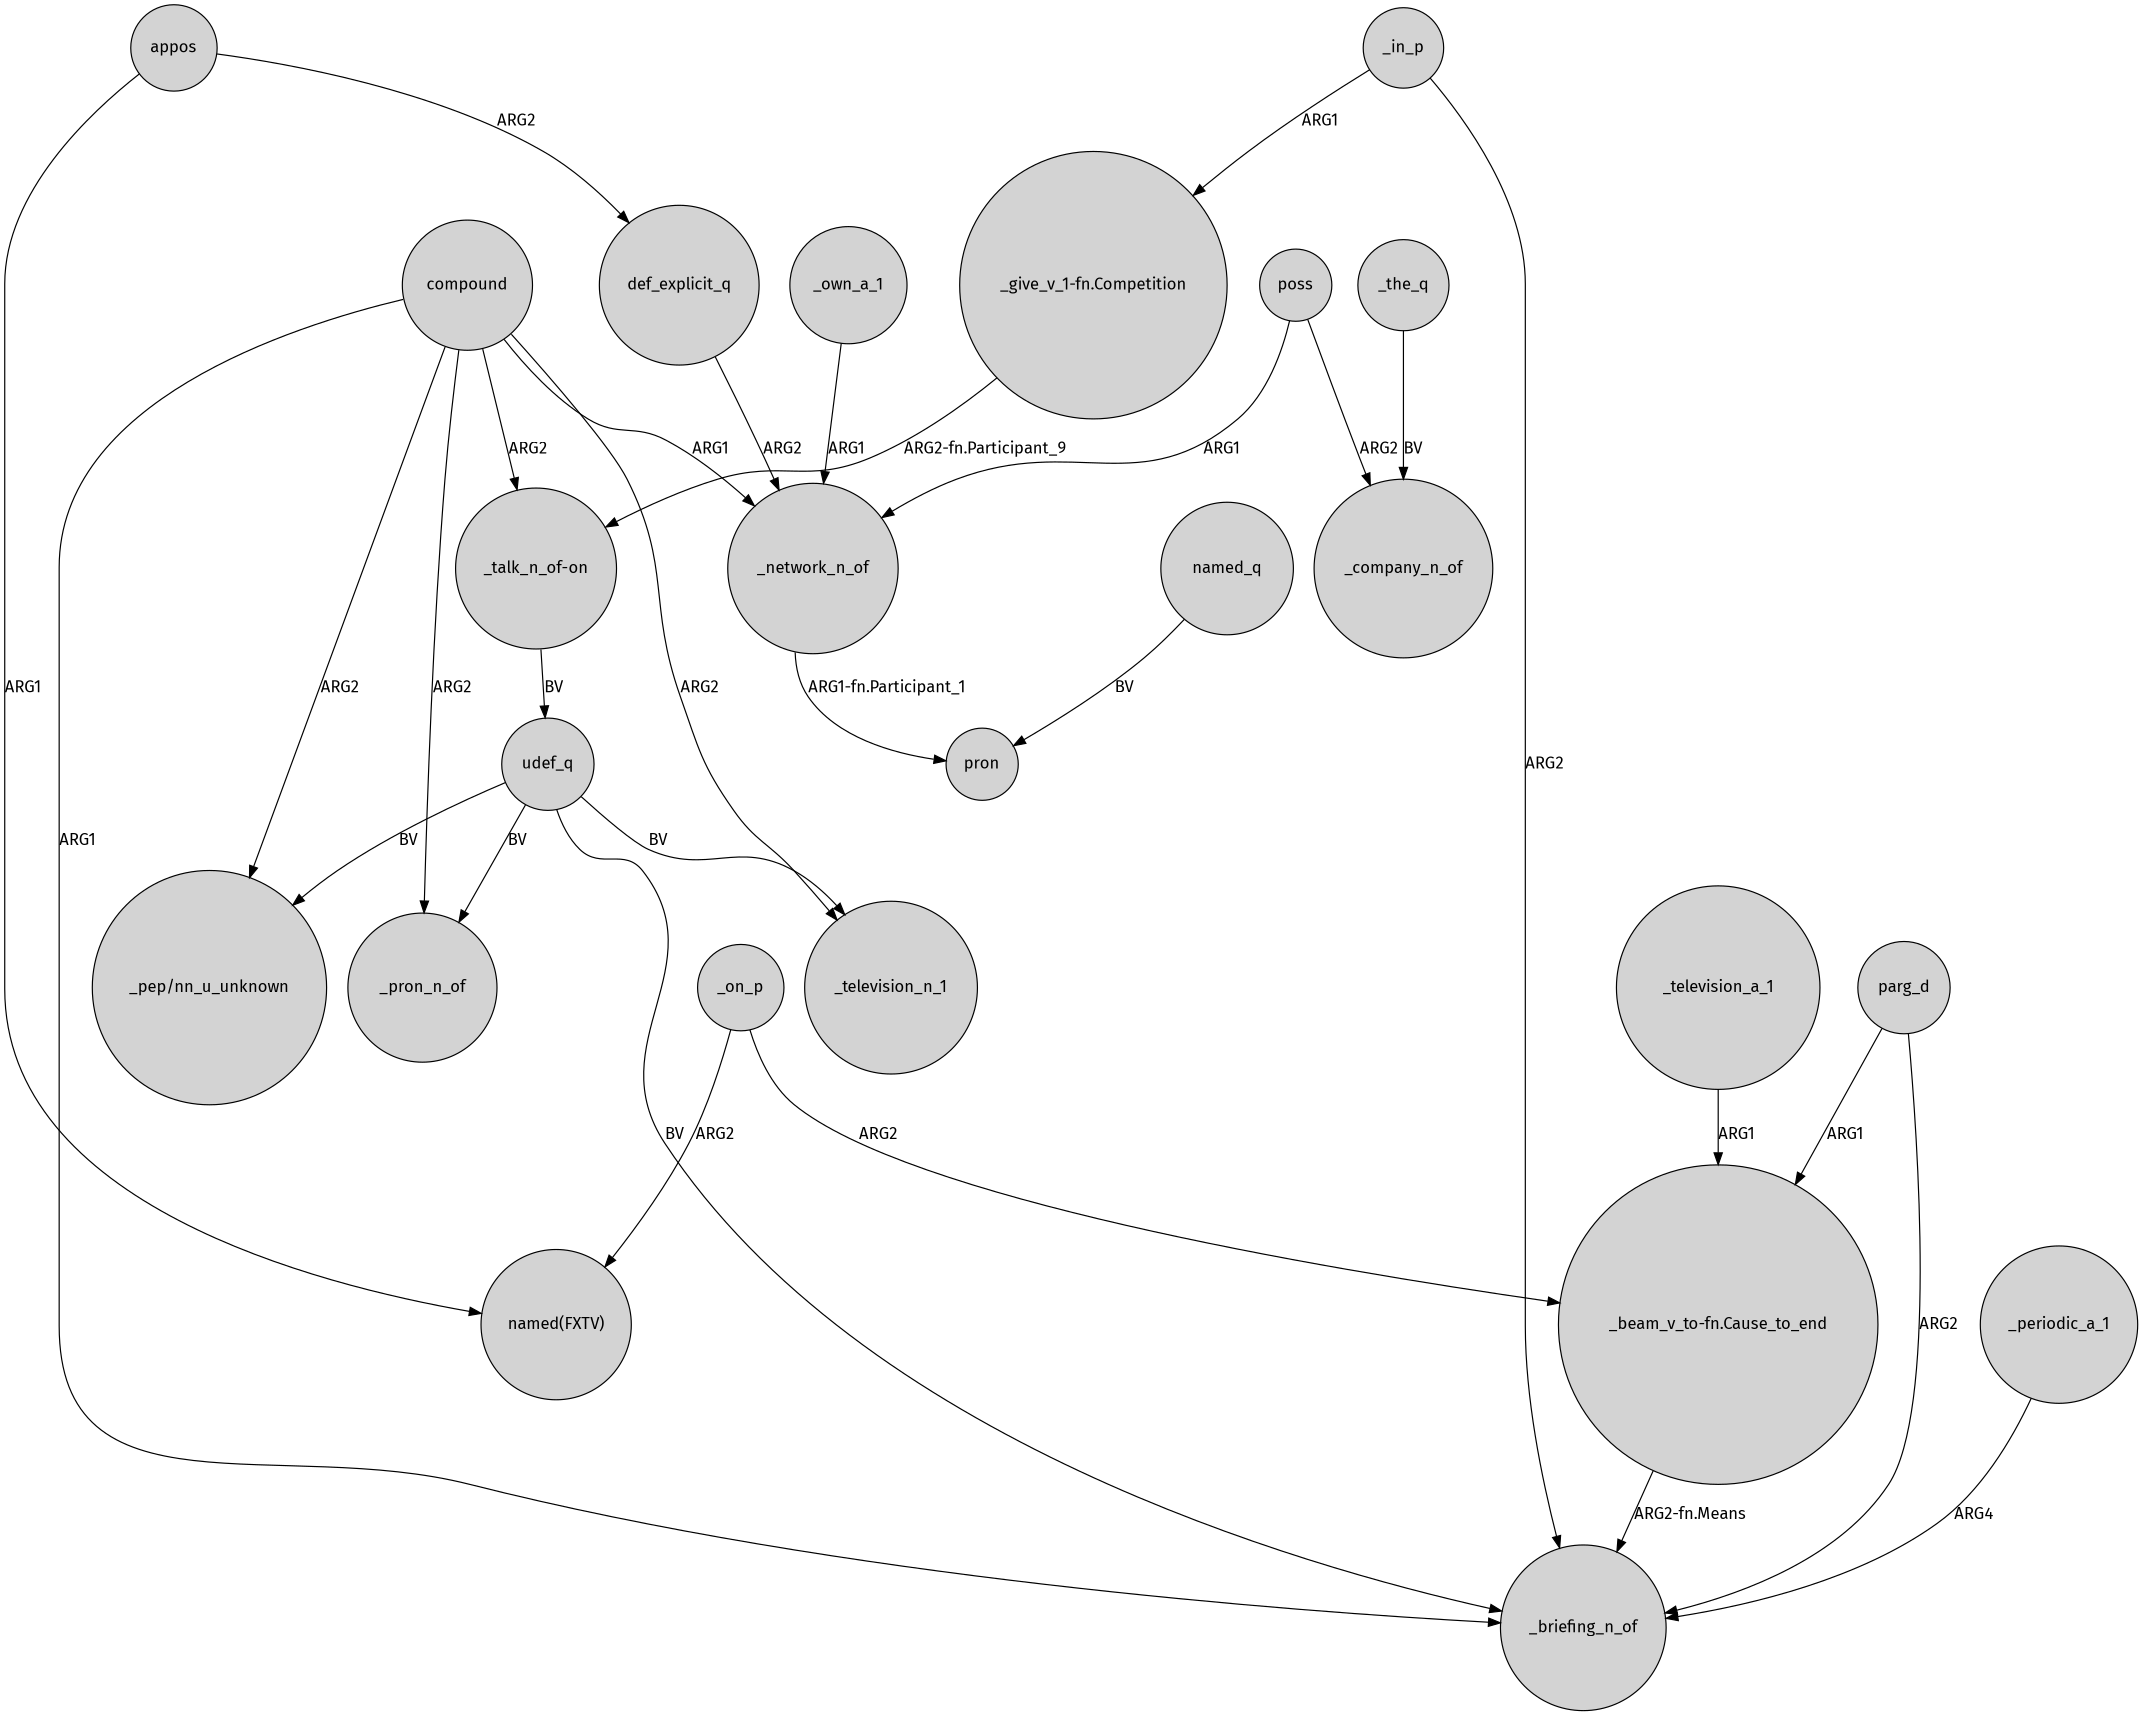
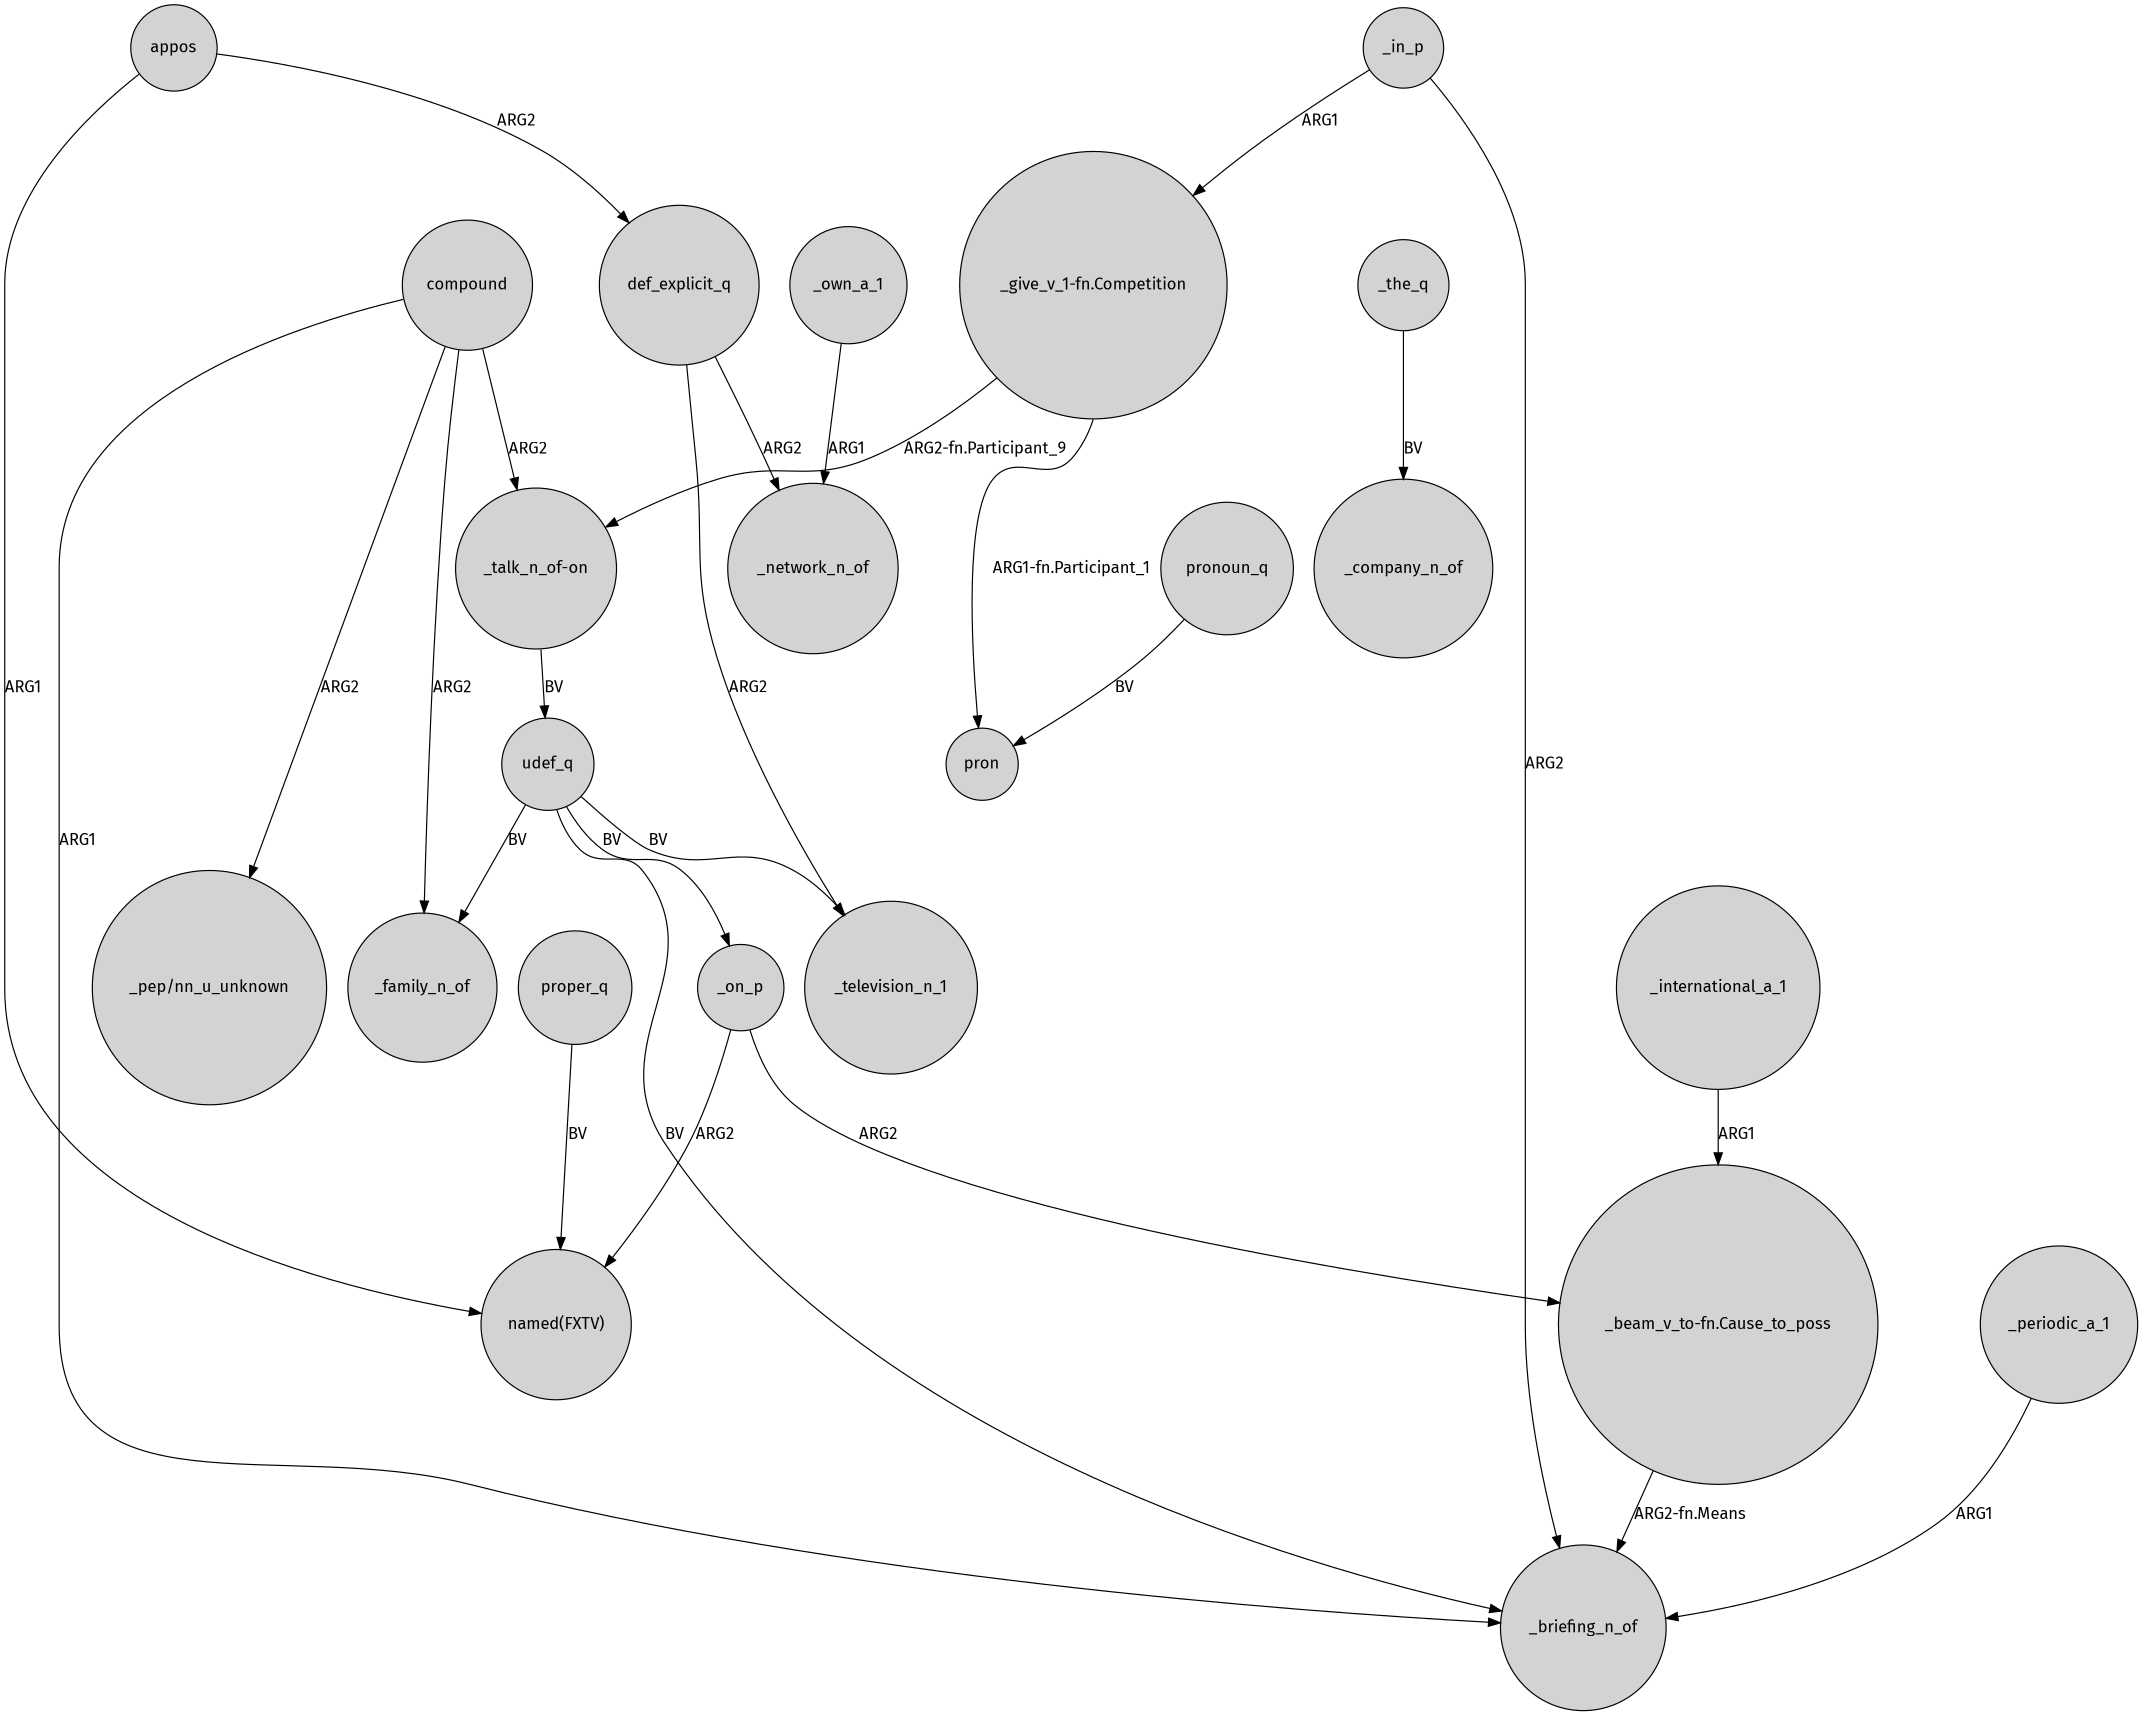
node "poss": removed
edge "compound" -> "_network_n_of": removed, label "ARG1"
node "named_q": label "named_q" -> "pronoun_q"
edge "compound" -> "_television_n_1": now "def_explicit_q" -> "_television_n_1"
edge "_network_n_of" -> "pron": now "_give_v_1-fn.Competition" -> "pron"
edge "udef_q" -> "_pep/nn_u_unknown": now "udef_q" -> "_on_p"
node "_pron_n_of": label "_pron_n_of" -> "_family_n_of"
node "proper_q": added
node "_television_a_1": label "_television_a_1" -> "_international_a_1"
node "parg_d": removed
node "_beam_v_to-fn.Cause_to_end": label "_beam_v_to-fn.Cause_to_end" -> "_beam_v_to-fn.Cause_to_poss"
edge "_periodic_a_1" -> "_briefing_n_of": label "ARG4" -> "ARG1"
